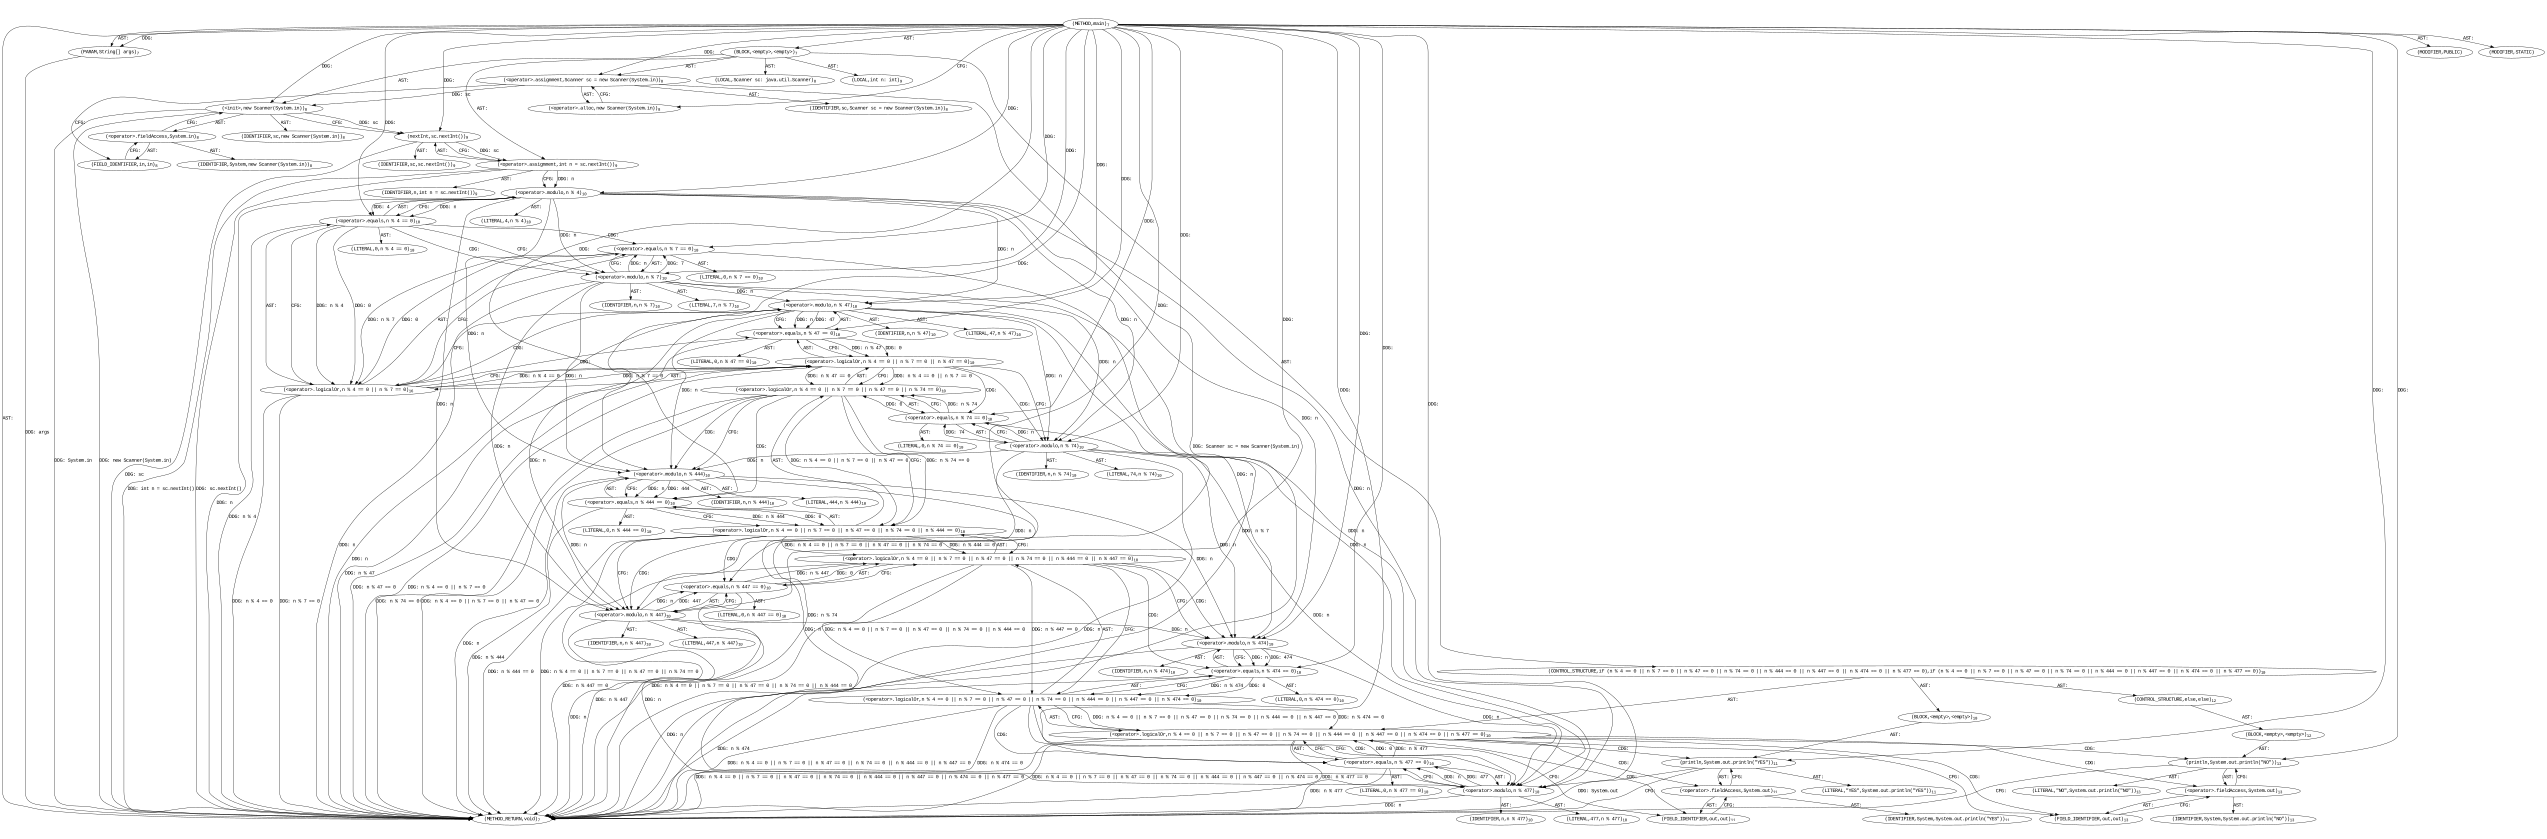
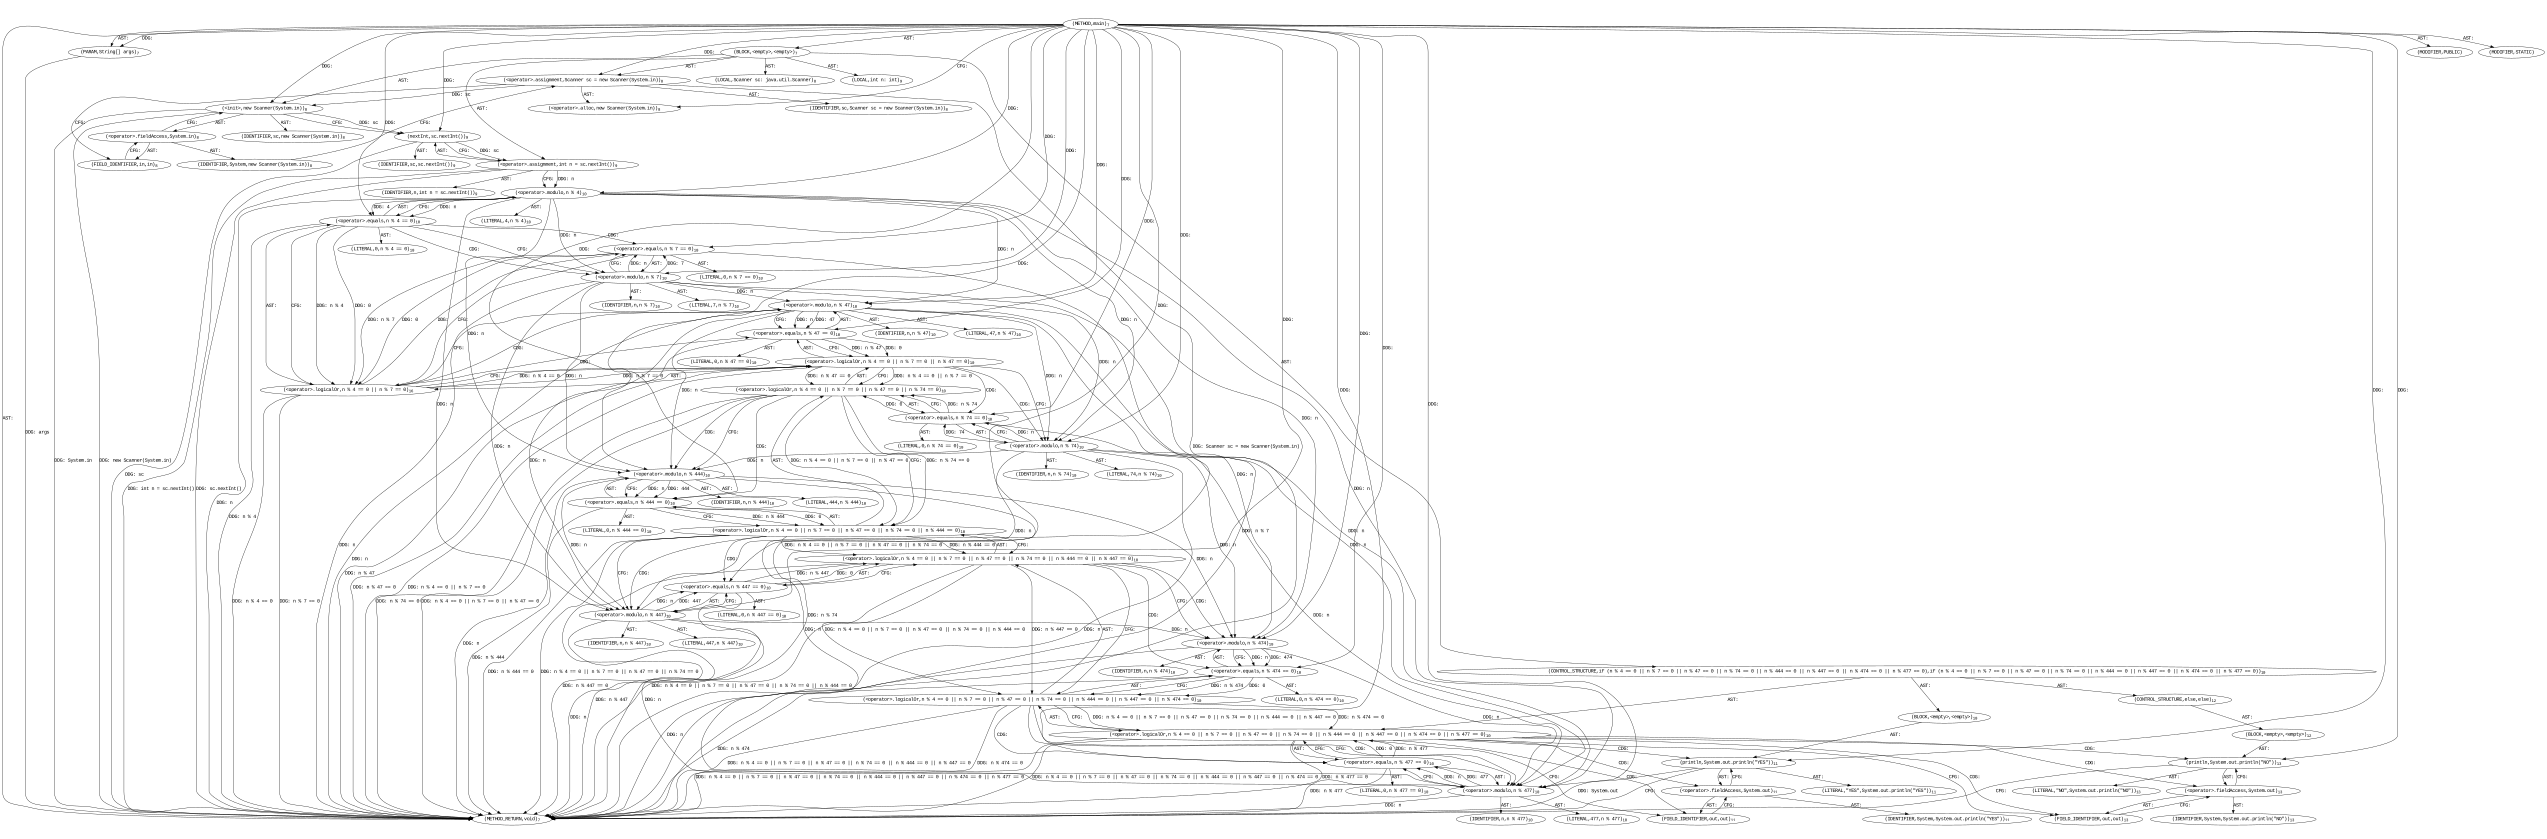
edge "(<operator>.alloc,new Scanner(System.in))" -> "(<operator>.assignment,Scanner sc = new Scanner(System.in))": now "(IDENTIFIER,System,new Scanner(System.in))" -> "(<operator>.assignment,Scanner sc = new Scanner(System.in))"
edge "(<operator>.logicalOr,n % 4 == 0 || n % 7 == 0)" -> "(<operator>.equals,n % 7 == 0)": label "AST: " -> "DDG: "
